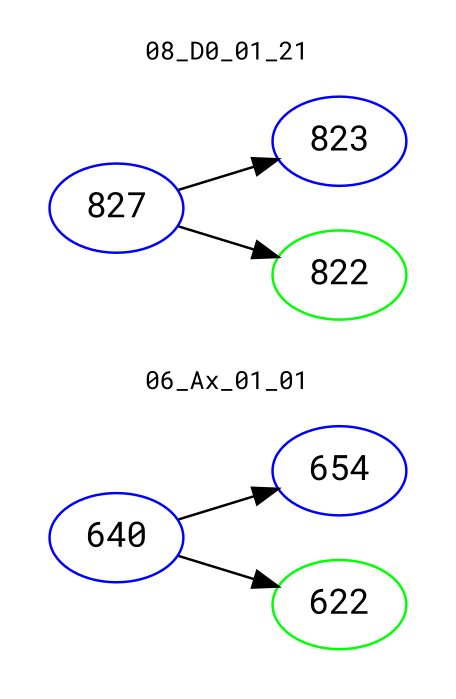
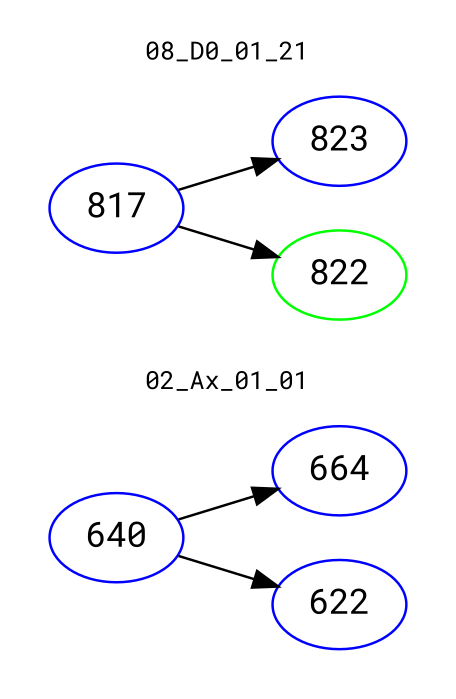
node "827": label "827" -> "817"
cluster "06_Ax_01_01": label "06_Ax_01_01" -> "02_Ax_01_01"
node "654": label "654" -> "664"
node "622": color green -> blue
